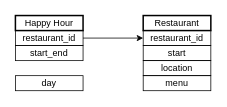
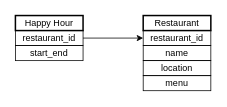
node "start": label "start" -> "name"
node "day": removed
